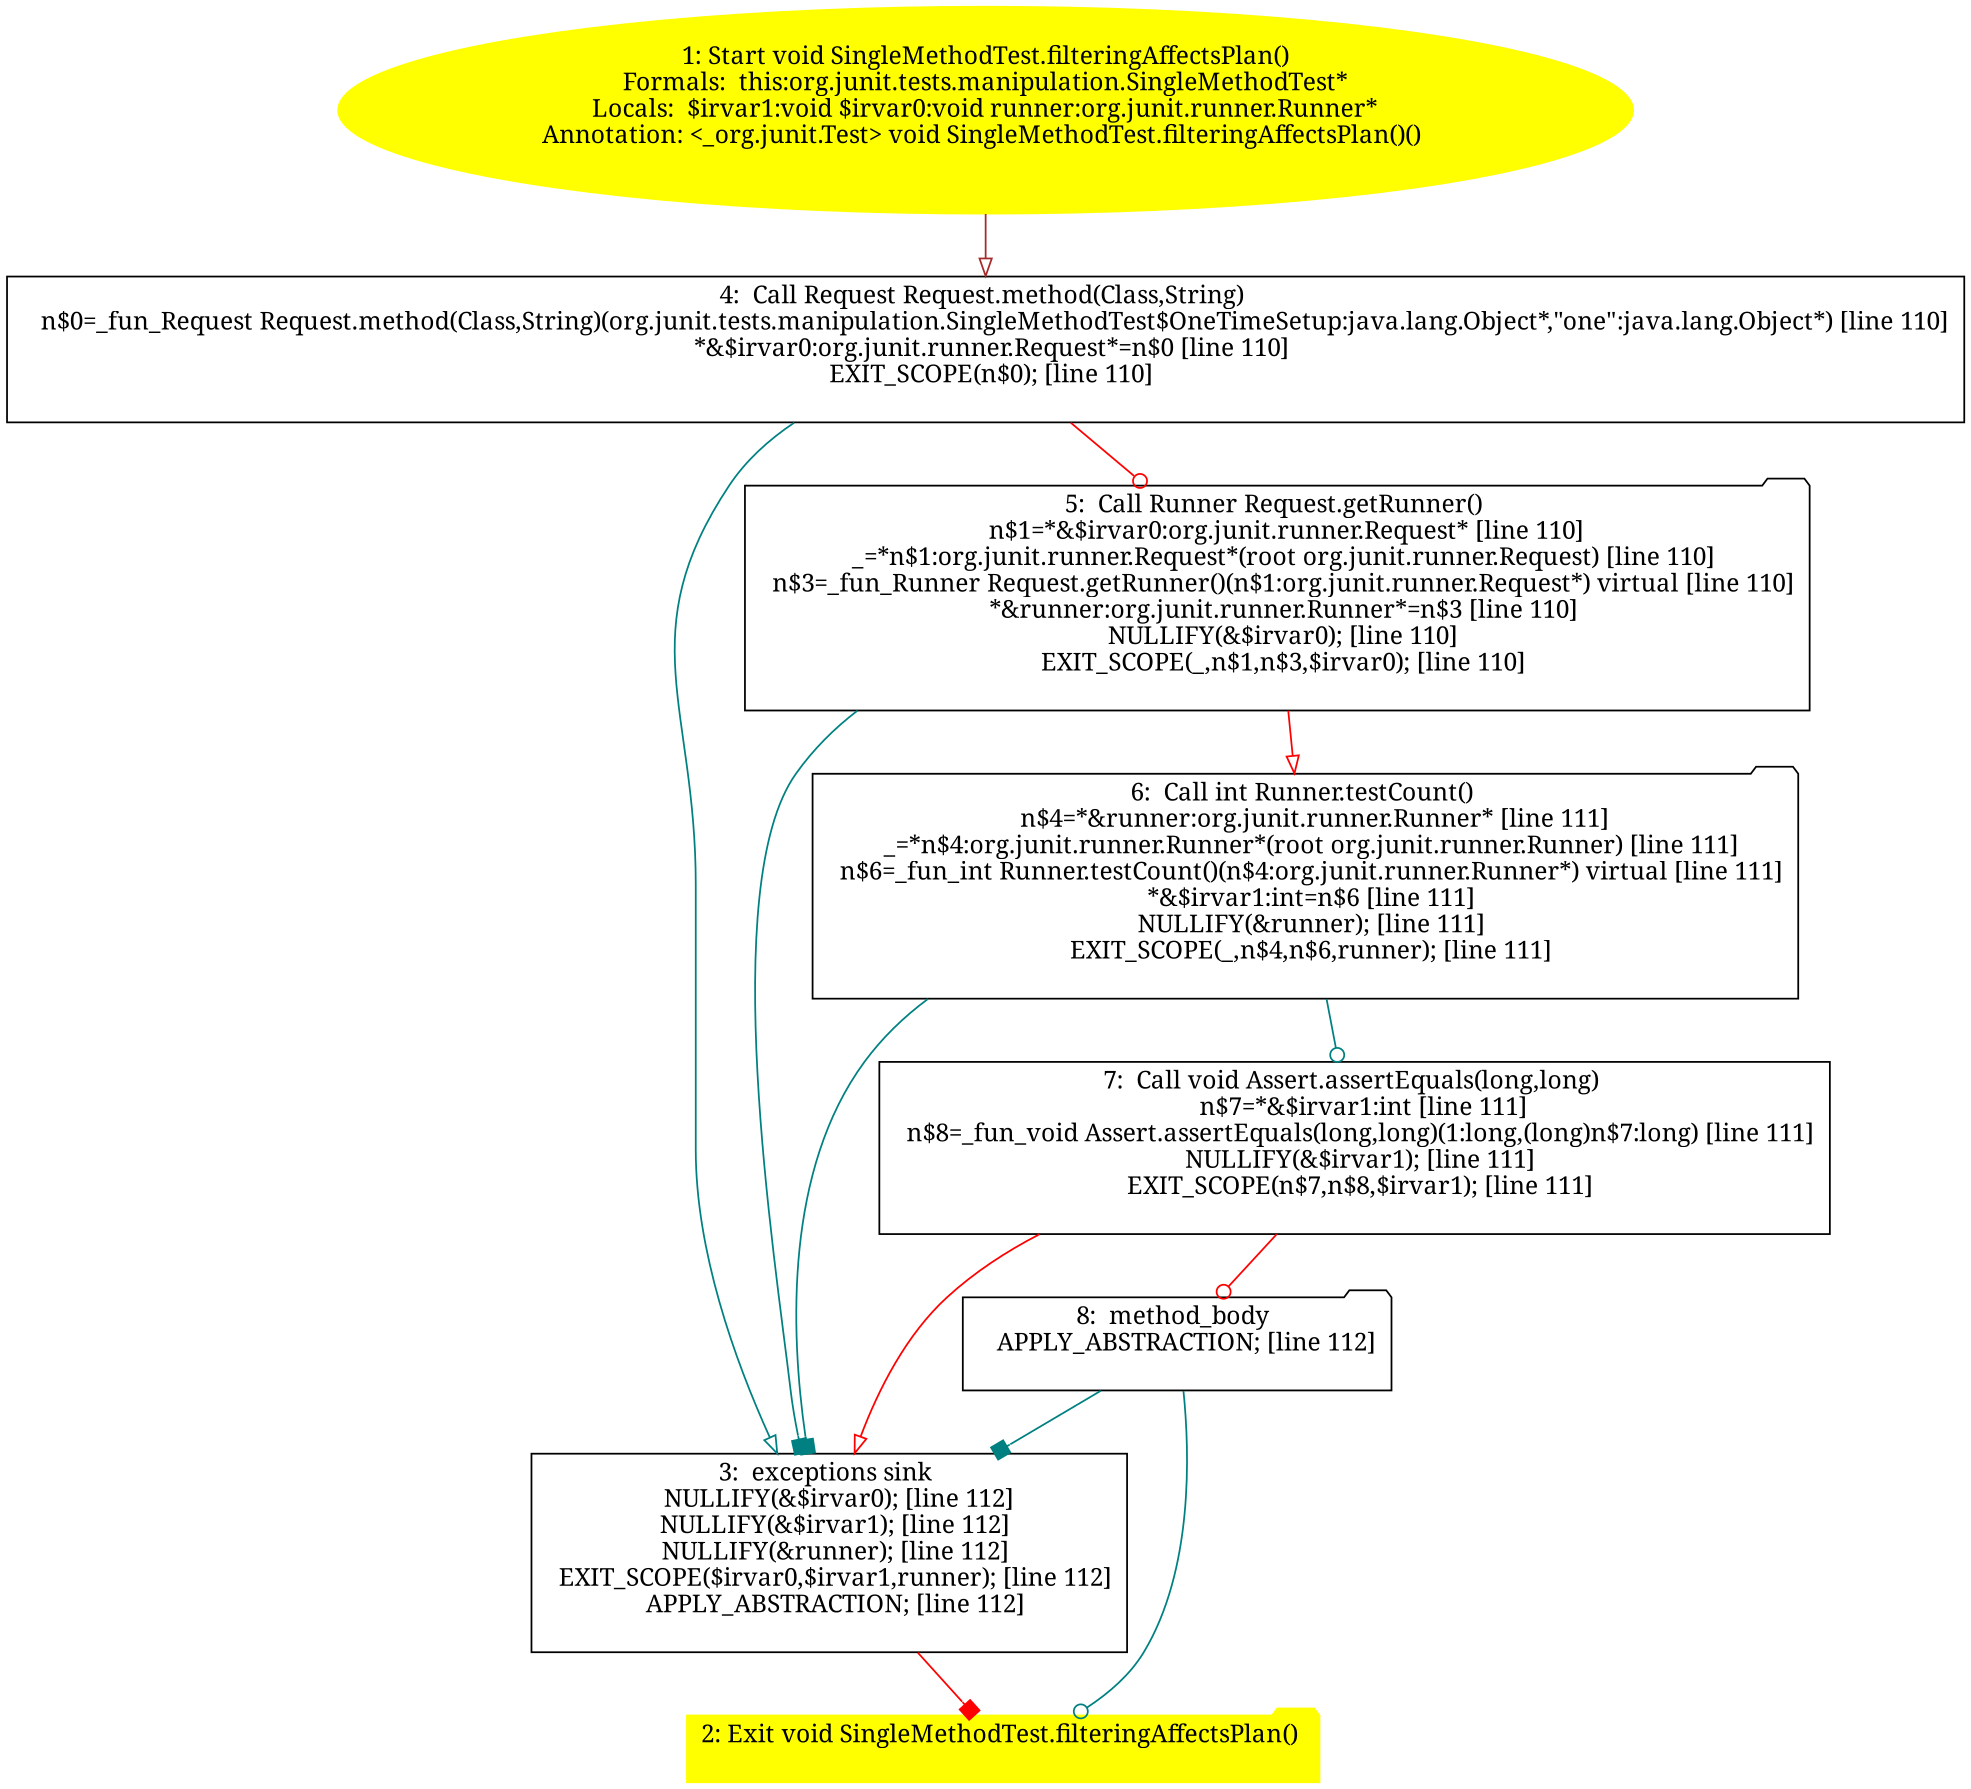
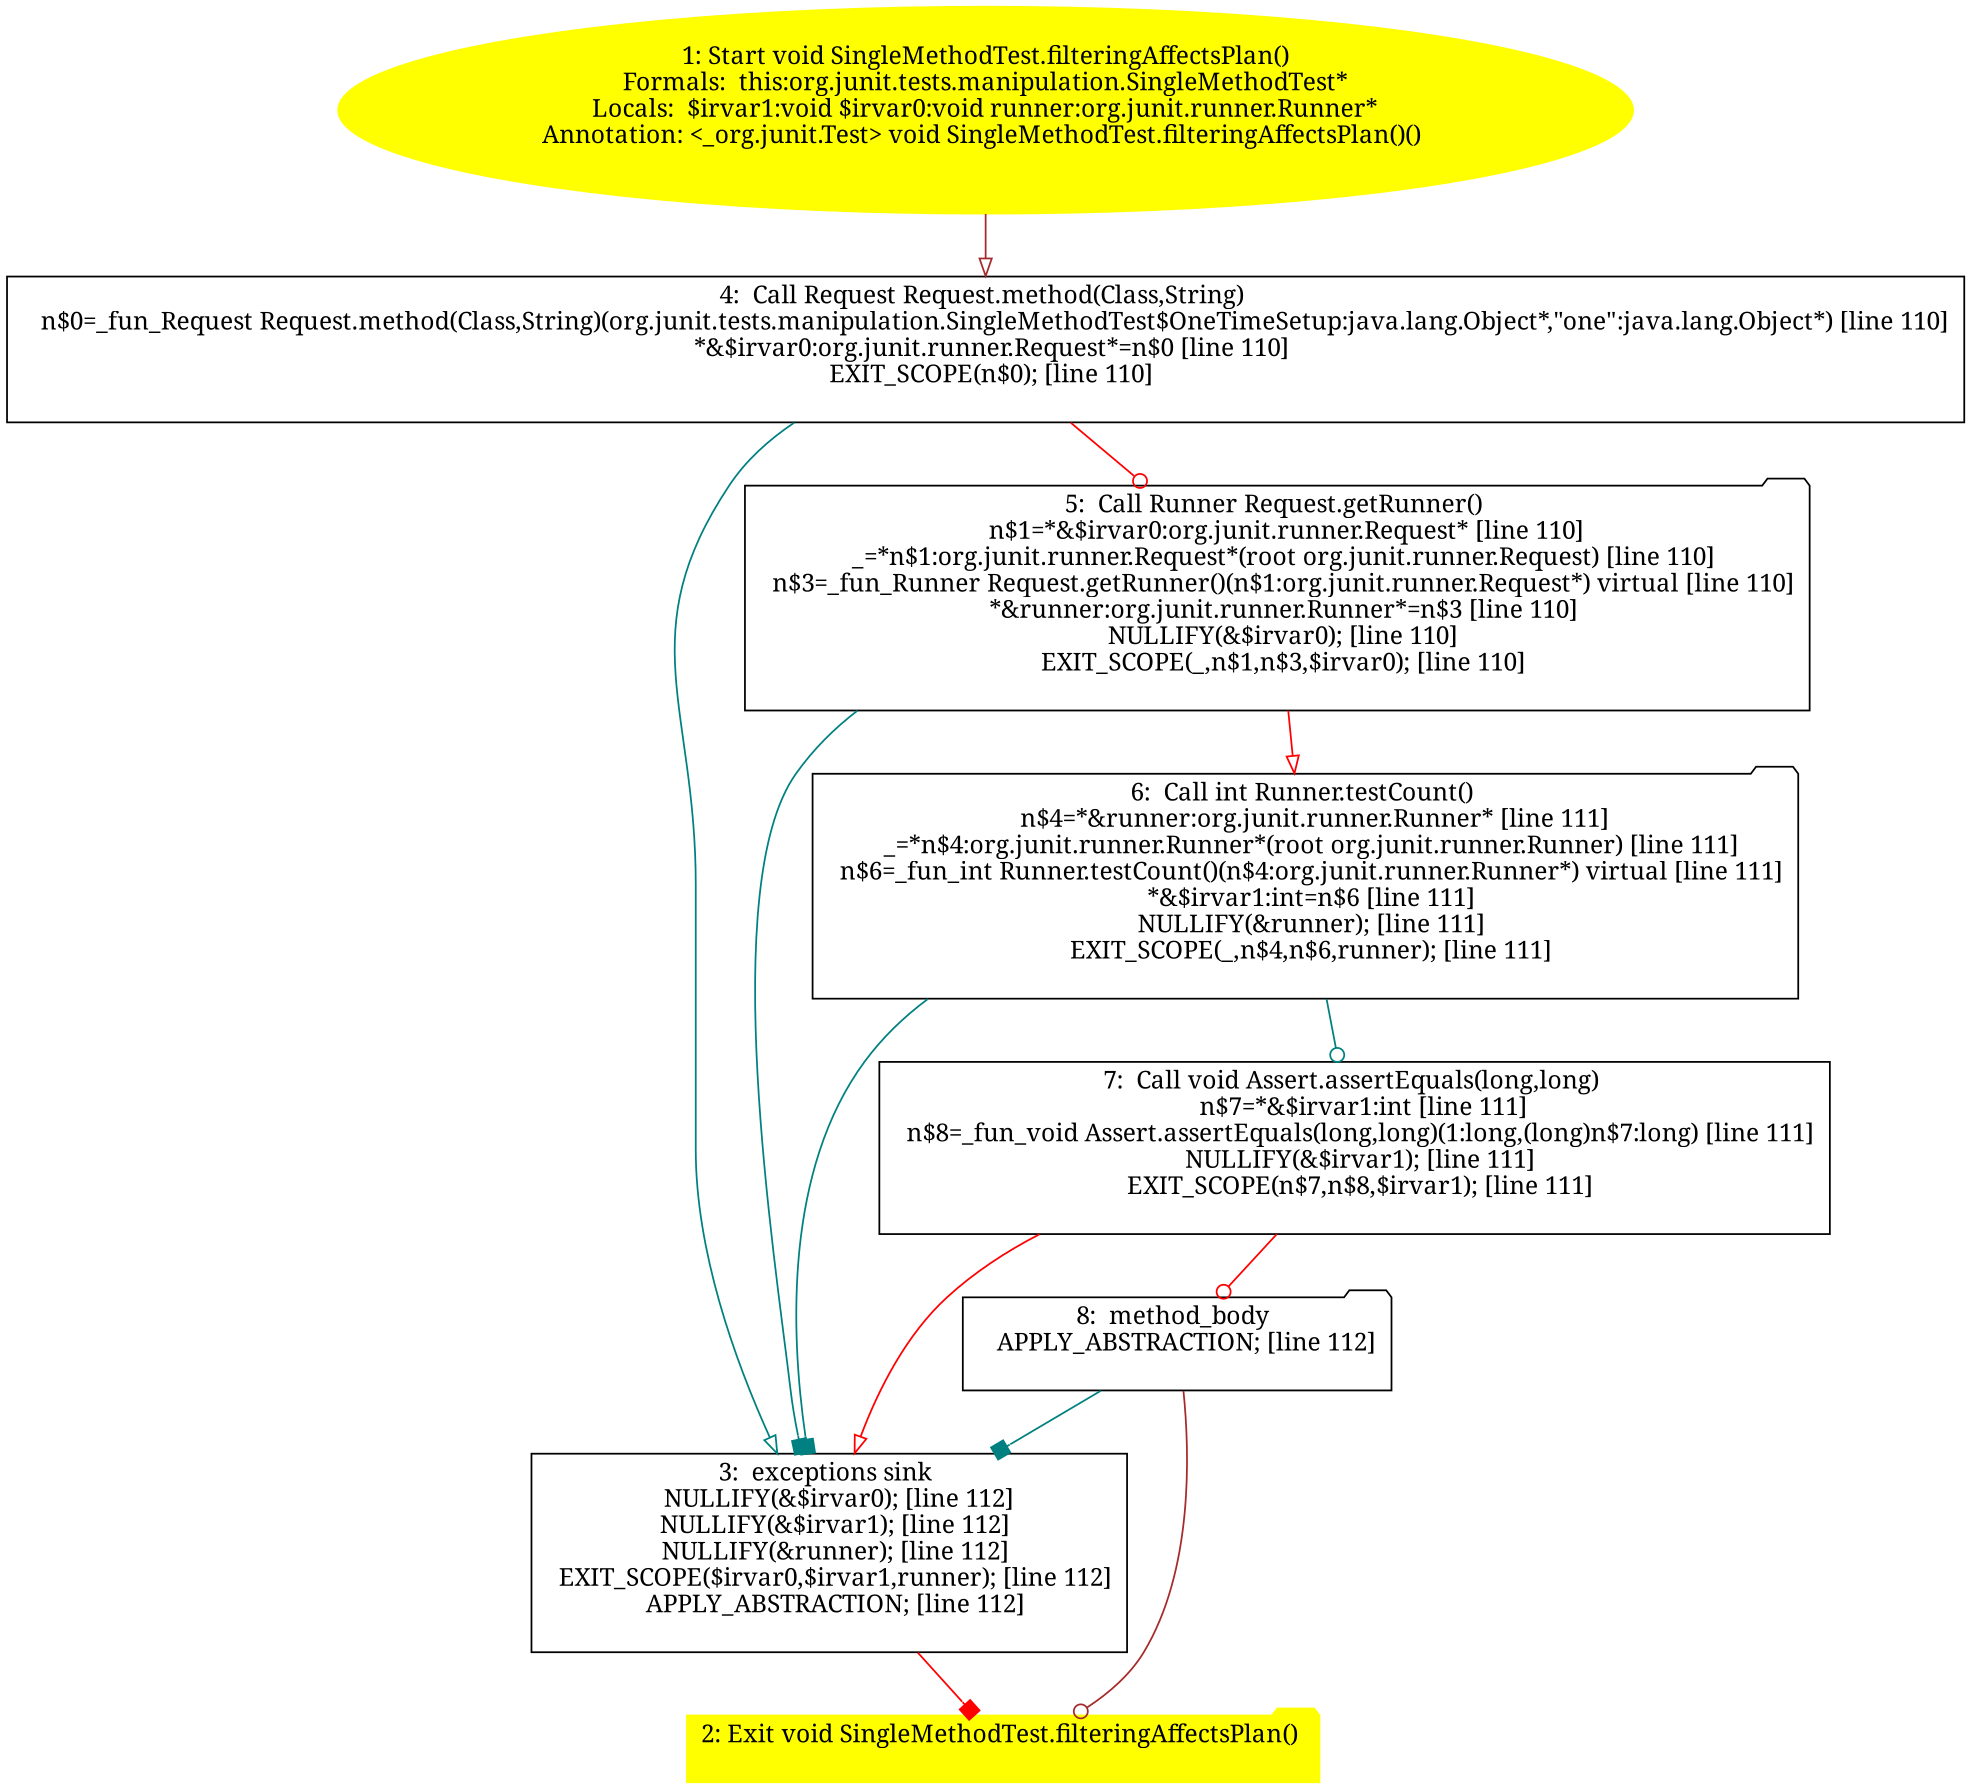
edge "8:  method_body APPLY_ABSTRACTION; [line 112]" -> "2: Exit void SingleMethodTest.filteringAffectsPlan()": color teal -> brown
